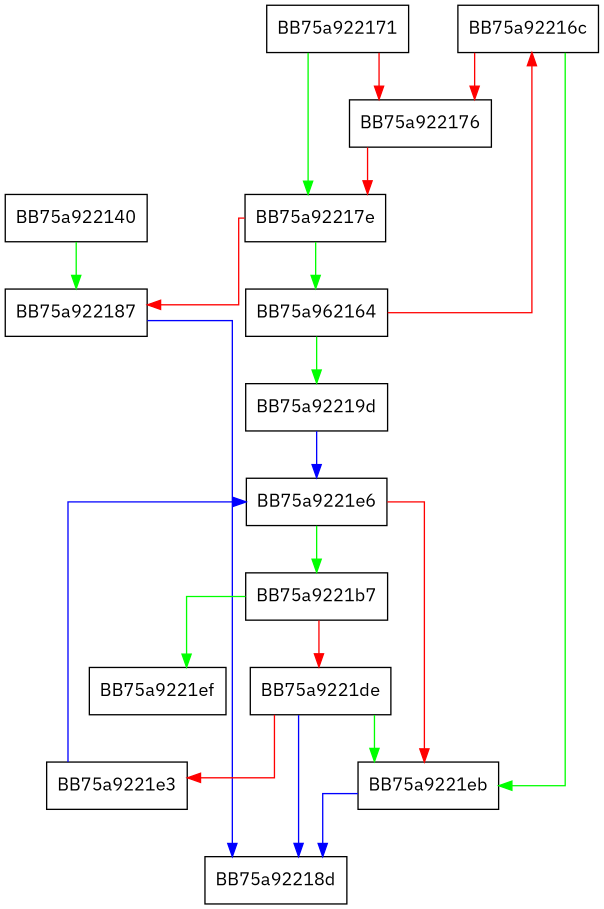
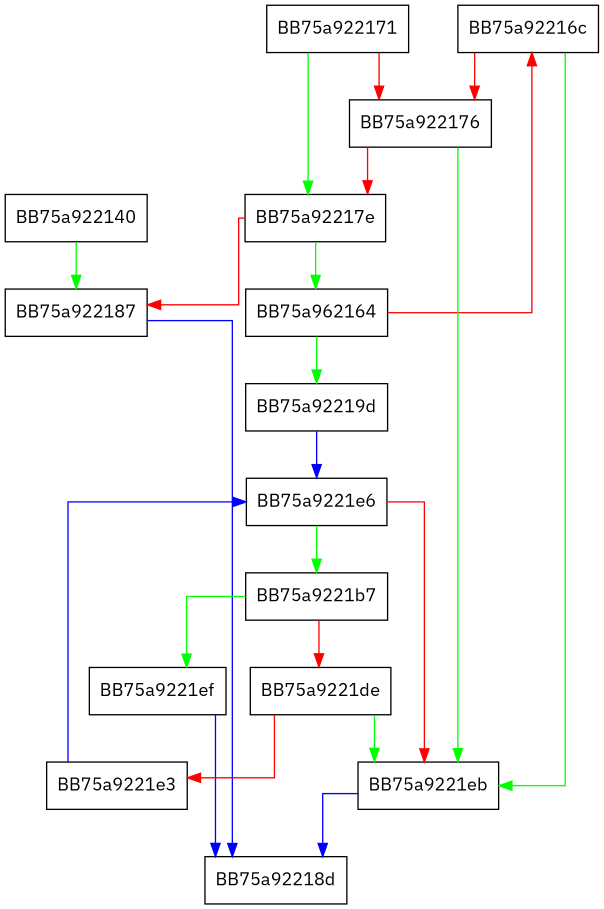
edge "BB75a922176" -> "BB75a9221eb": added
edge "BB75a9221de" -> "BB75a92218d": now "BB75a9221ef" -> "BB75a92218d"
